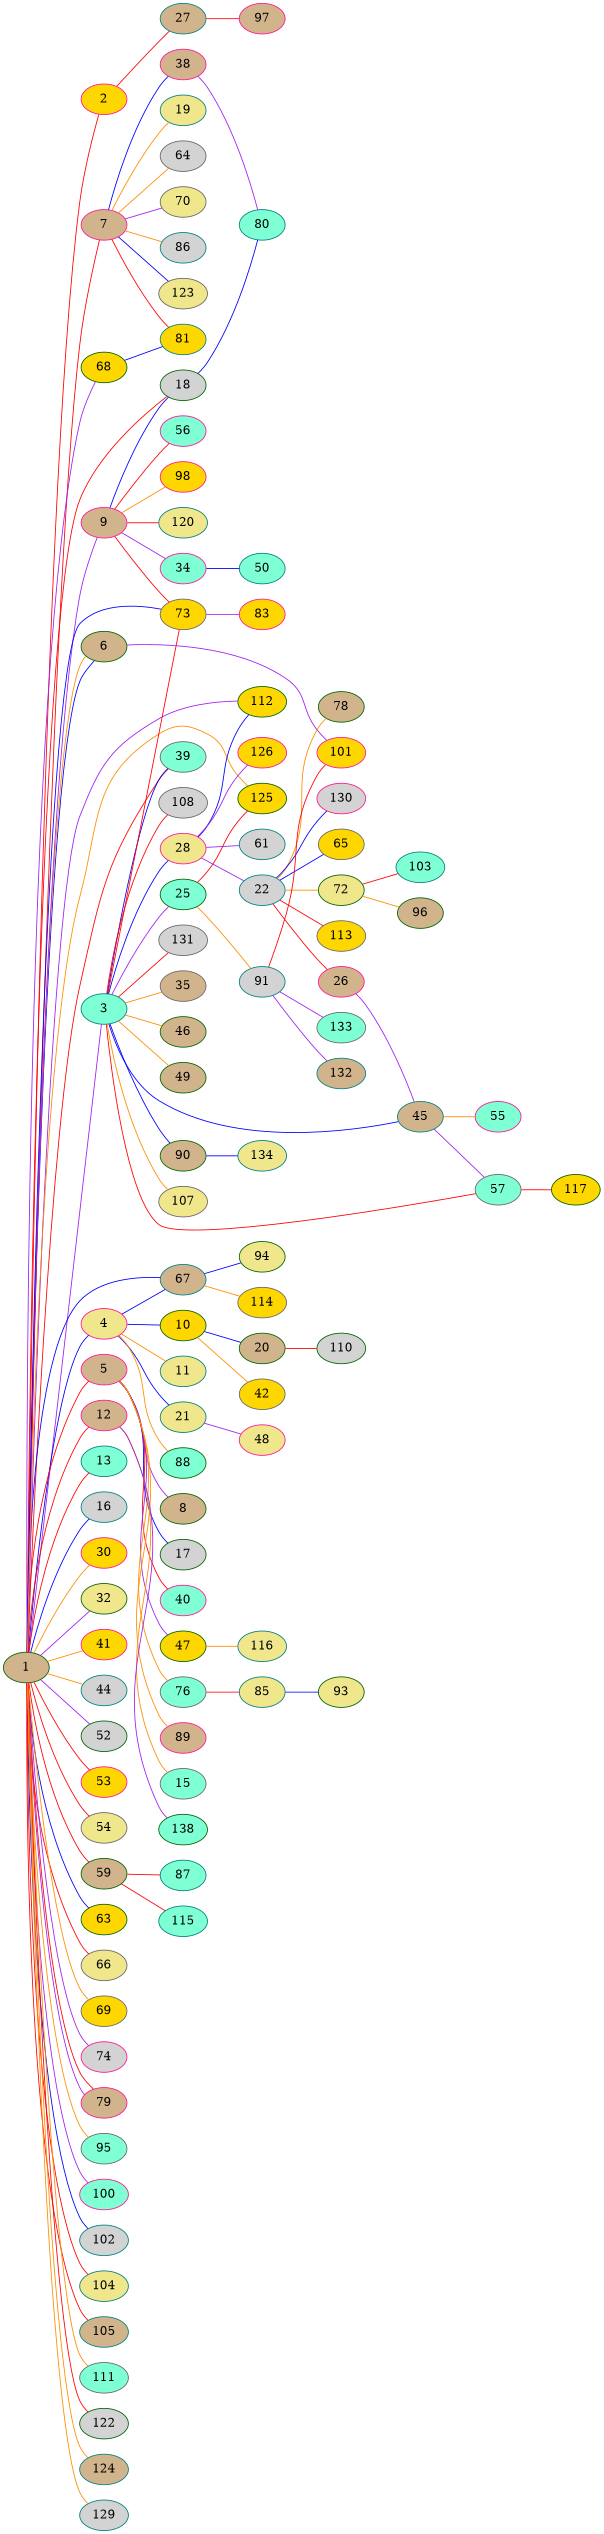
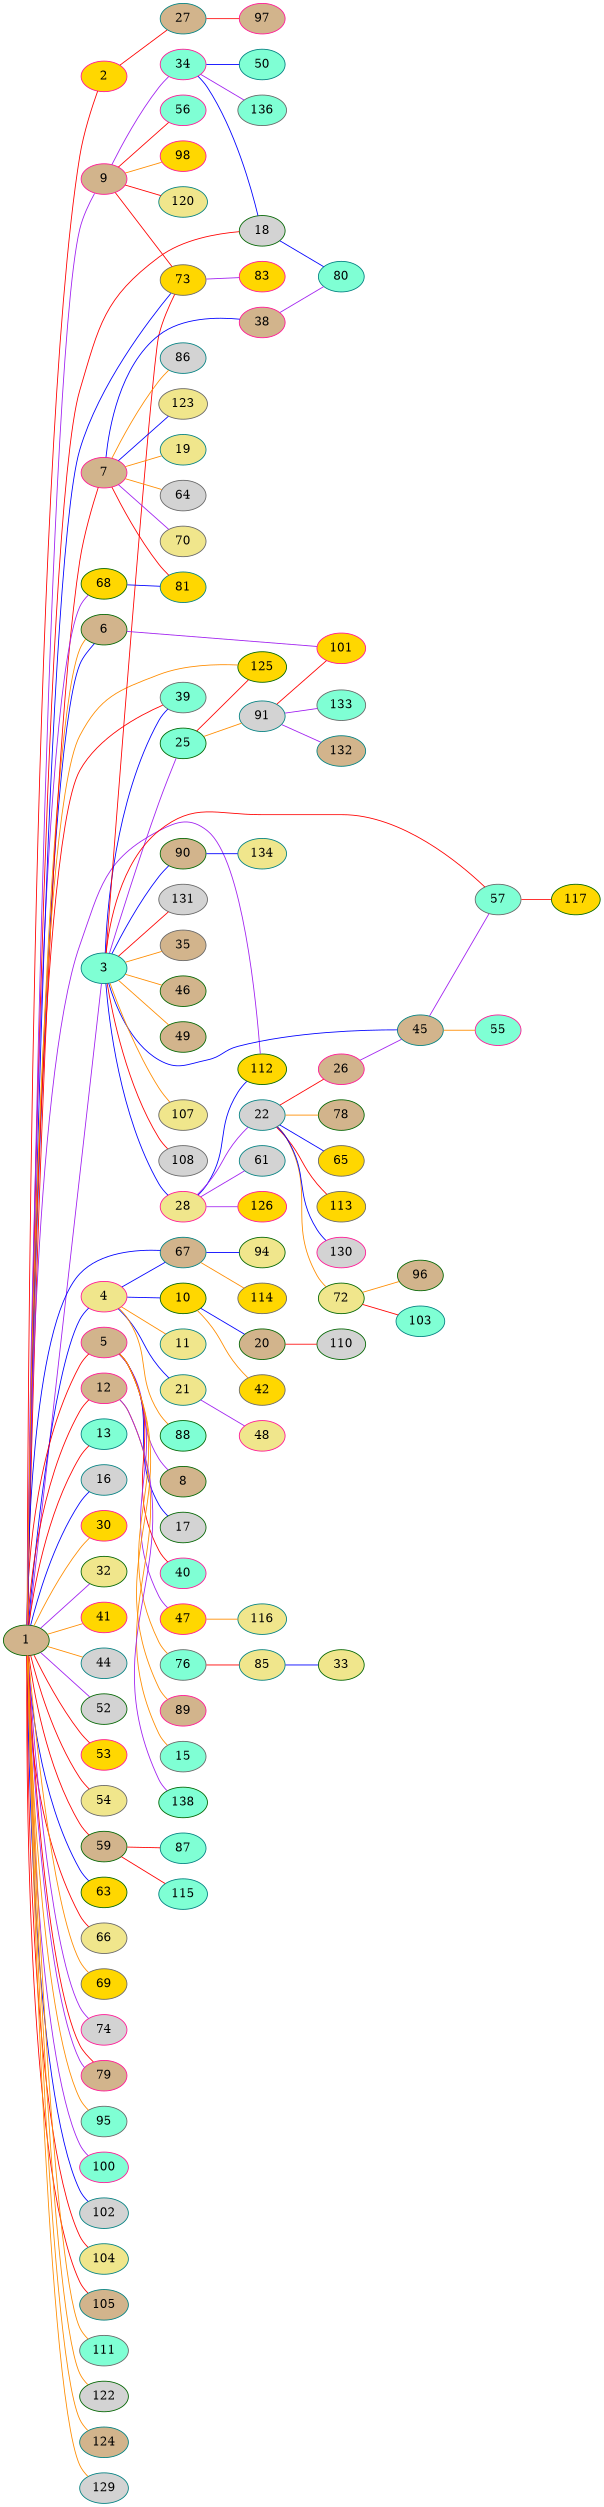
node "136": added
edge "18" -- "9": now "18" -- "34"
node "47": color darkgreen -> deeppink
node "93": label "93" -> "33"
edge "1" -- "122": color red -> darkorange
